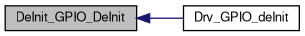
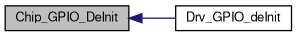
node "DeInit_GPIO_DeInit": label "DeInit_GPIO_DeInit" -> "Chip_GPIO_DeInit"
